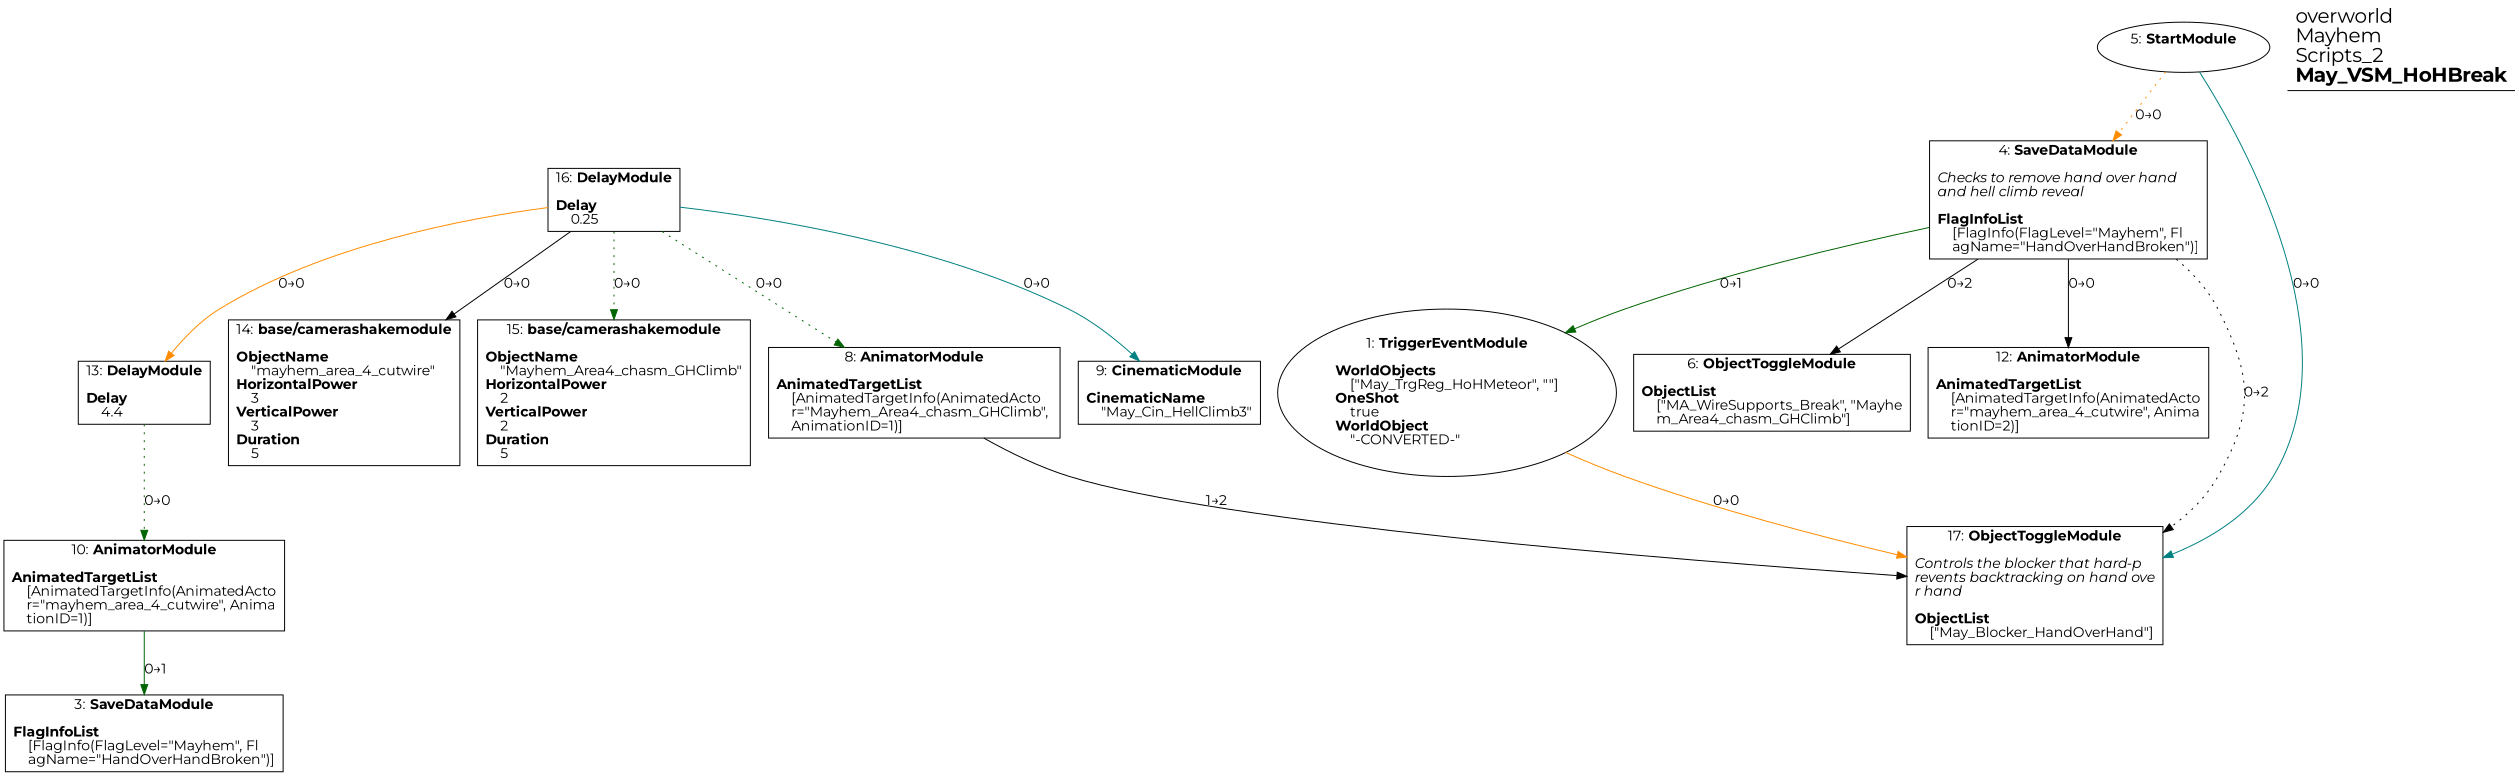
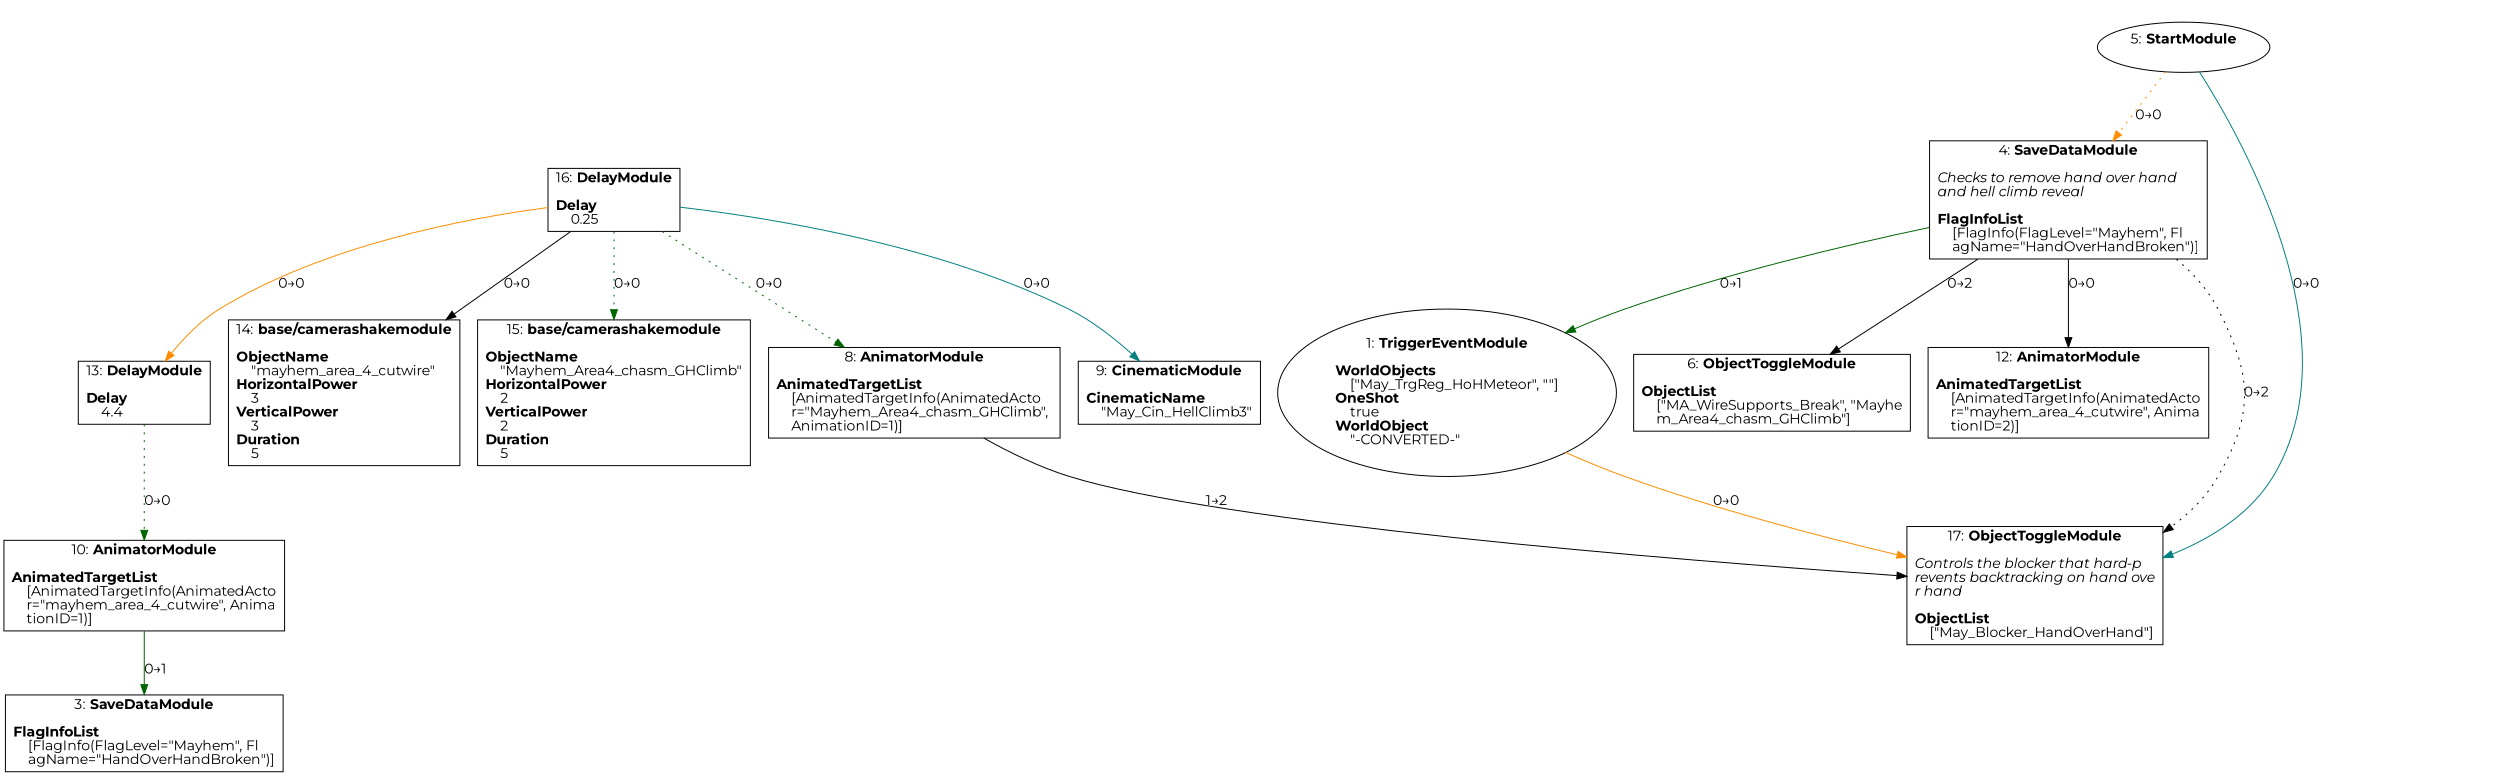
node "overworld": removed
